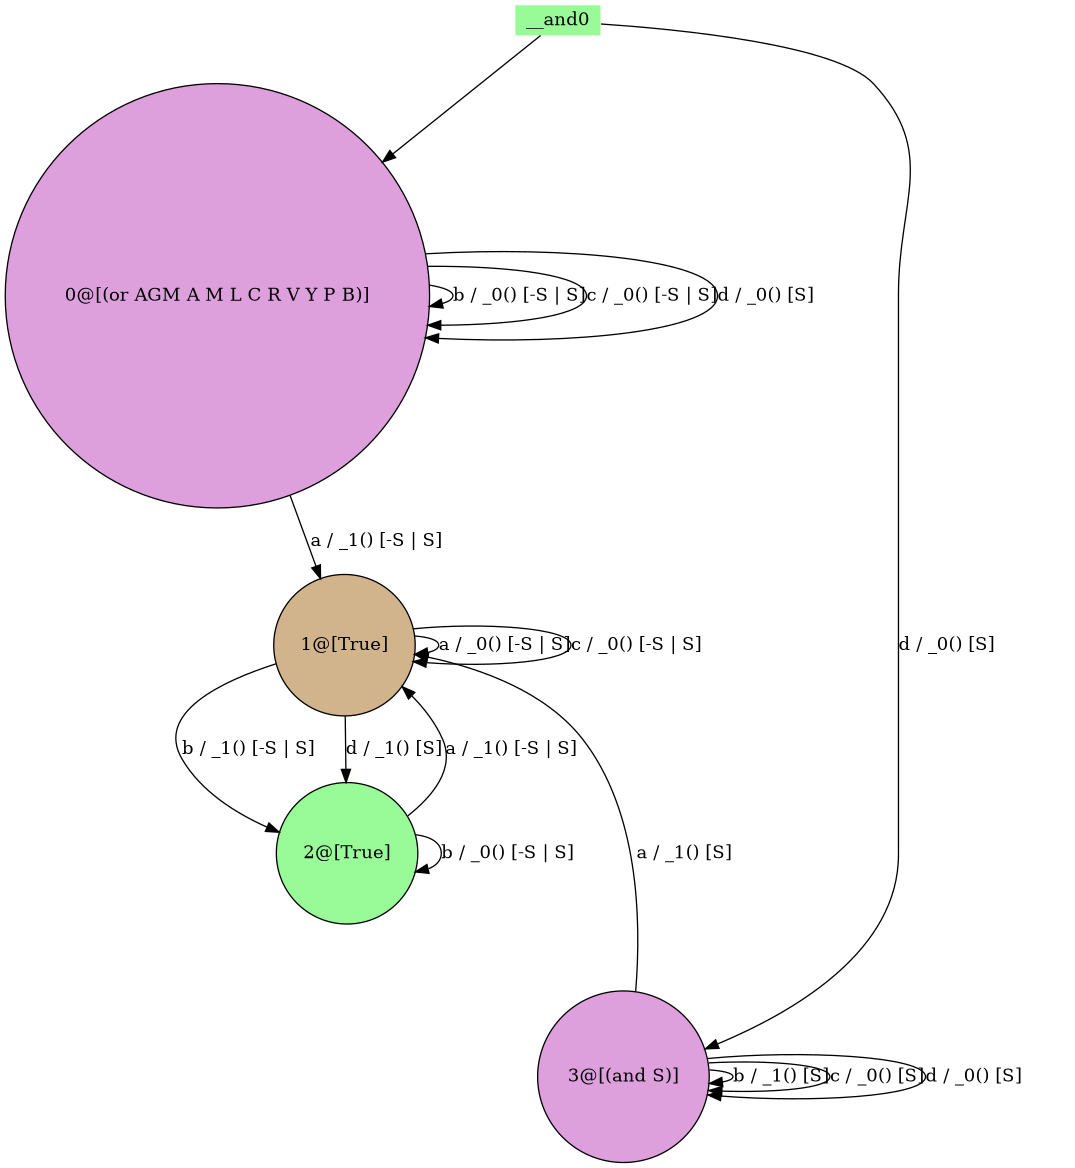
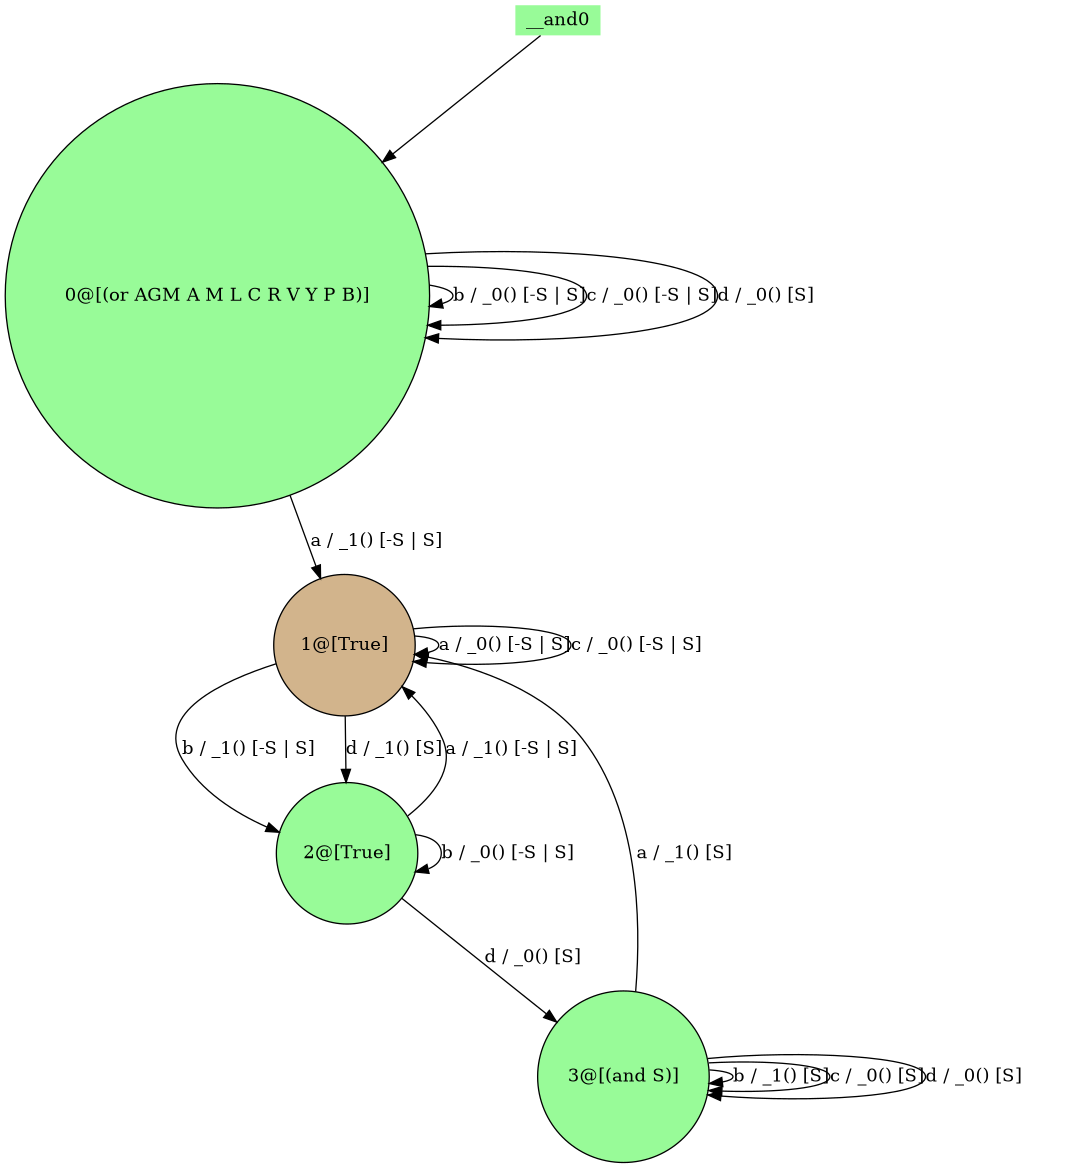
node "0@[(or AGM A M L C R V Y P B)]": fillcolor plum -> palegreen
edge "__and0" -> "3@[(and S)]": now "2@[True]" -> "3@[(and S)]"
node "3@[(and S)]": fillcolor plum -> palegreen
